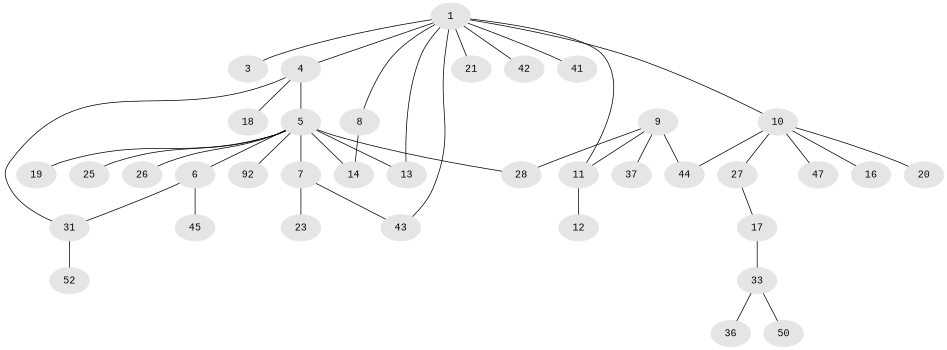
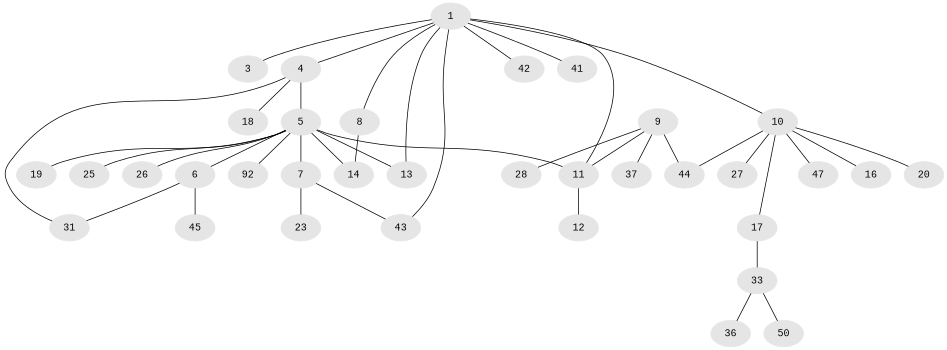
node "21": removed
edge "5" -- "28": now "5" -- "11"
edge "27" -- "17": now "10" -- "17"
node "52": removed
